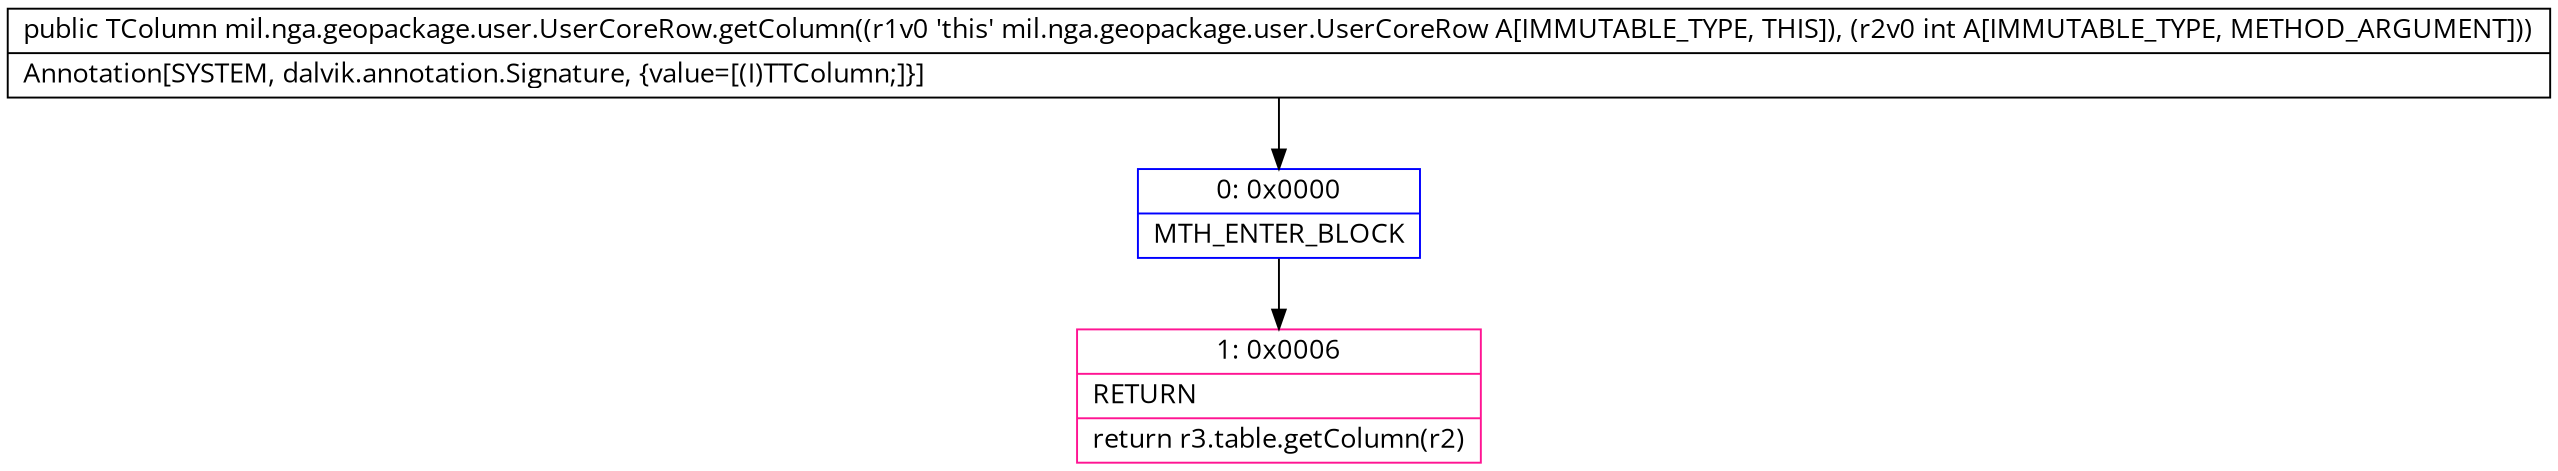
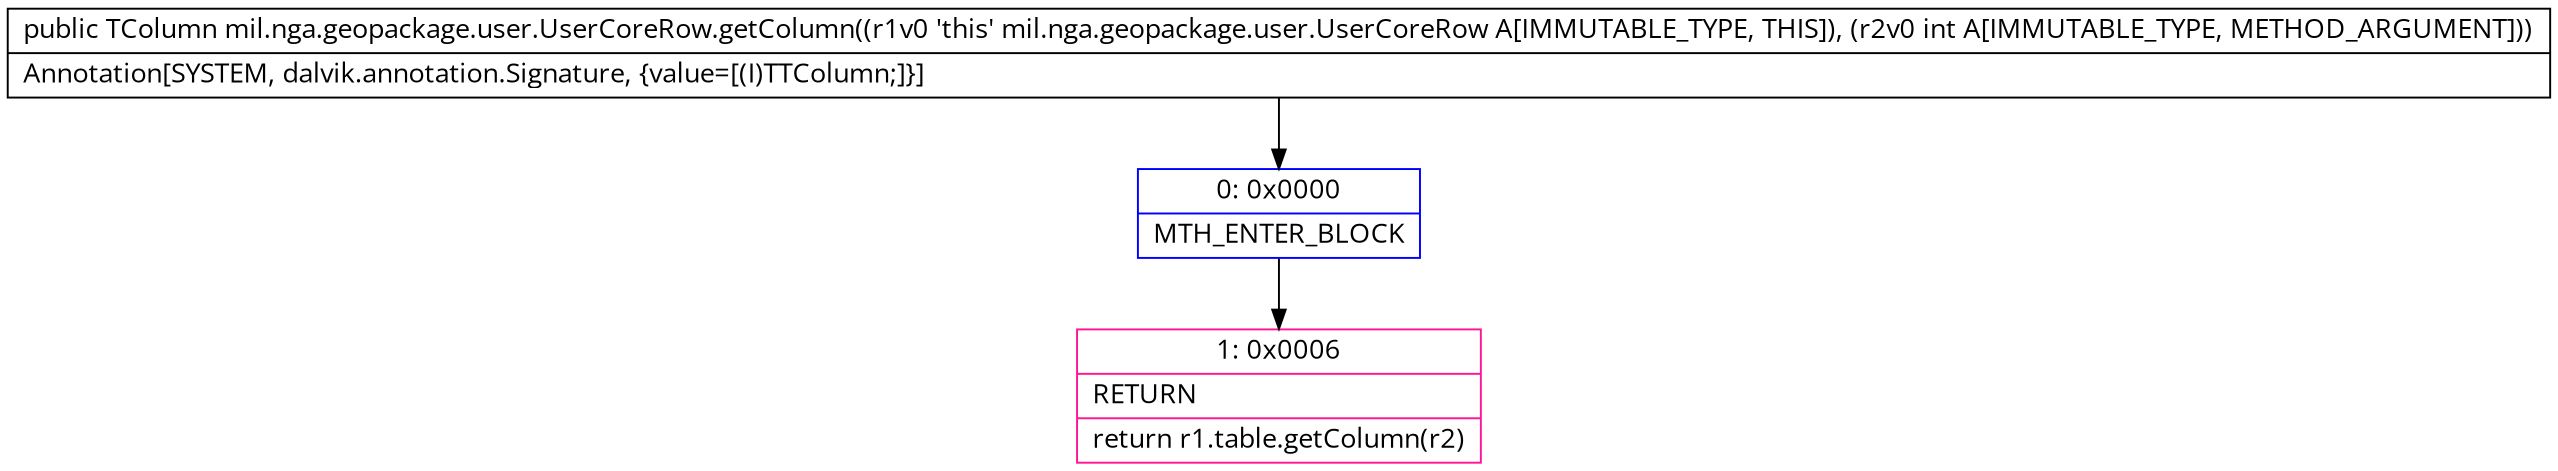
node "1: 0x0006": text "return r3.table.getColumn(r2)" -> "return r1.table.getColumn(r2)"
